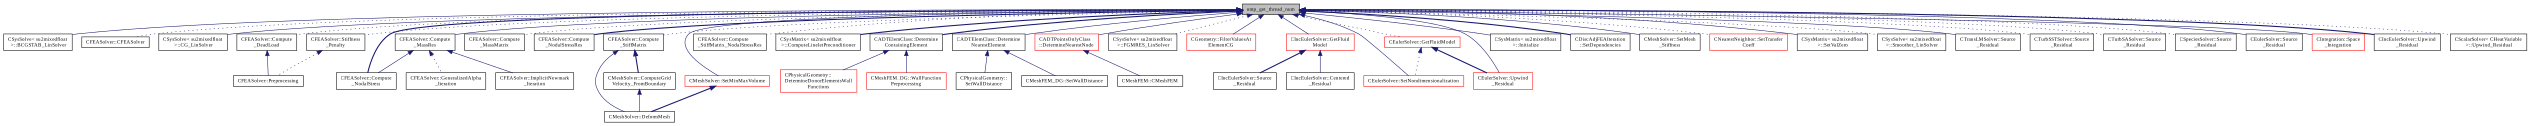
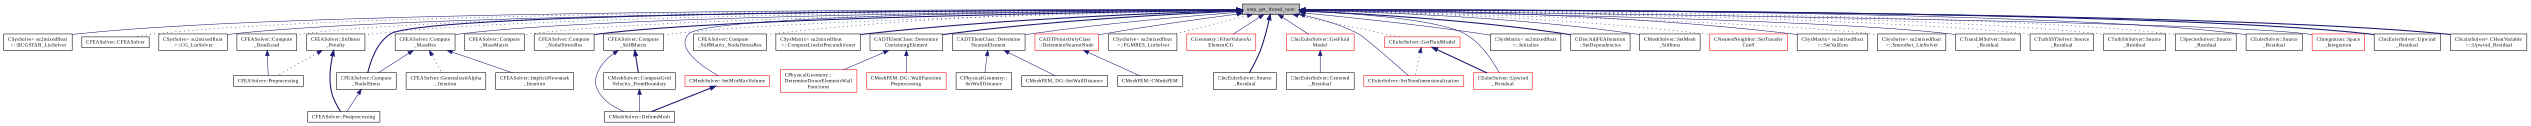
edge "CScalarSolver< CHeatVariable >::Upwind_Residual" -> "omp_get_thread_num": style dotted -> bold
edge "CIncEulerSolver::Source _Residual" -> "CIncEulerSolver::GetFluid Model": now "CIncEulerSolver::Source _Residual" -> "omp_get_thread_num"
node "CFEASolver::Postprocessing": added
